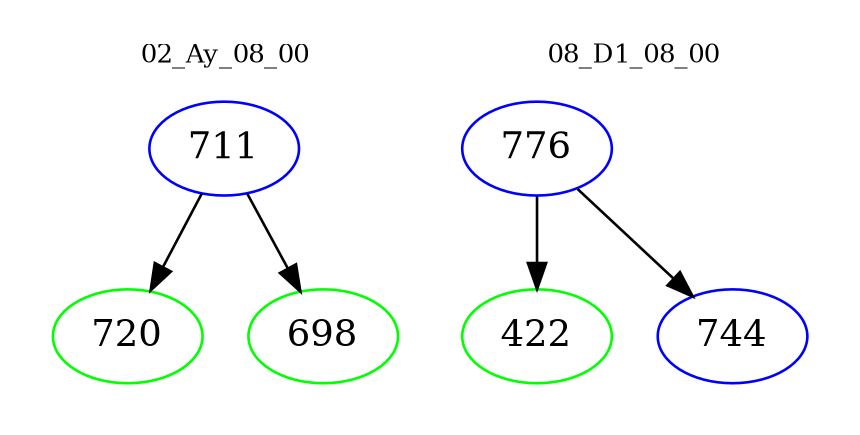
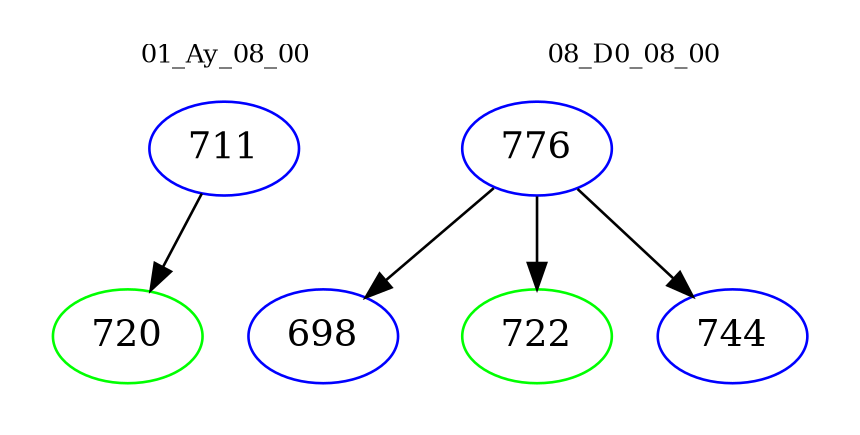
cluster "02_Ay_08_00": label "02_Ay_08_00" -> "01_Ay_08_00"
cluster "08_D1_08_00": label "08_D1_08_00" -> "08_D0_08_00"
edge "711" -> "698": now "776" -> "698"
node "698": color green -> blue
node "422": label "422" -> "722"
